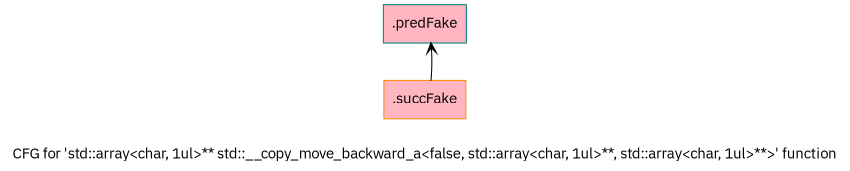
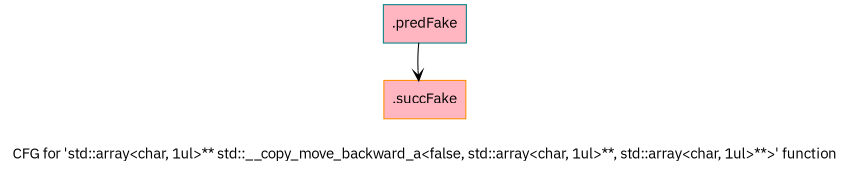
edge ".succFake" -> ".predFake": reversed
